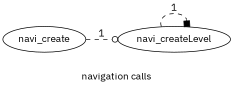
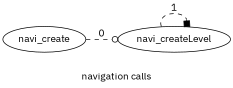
edge "navi_create" -> "navi_createLevel": label "1" -> "0"
